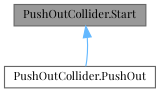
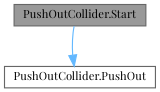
edge "PushOutCollider.PushOut" -> "PushOutCollider.Start": reversed
